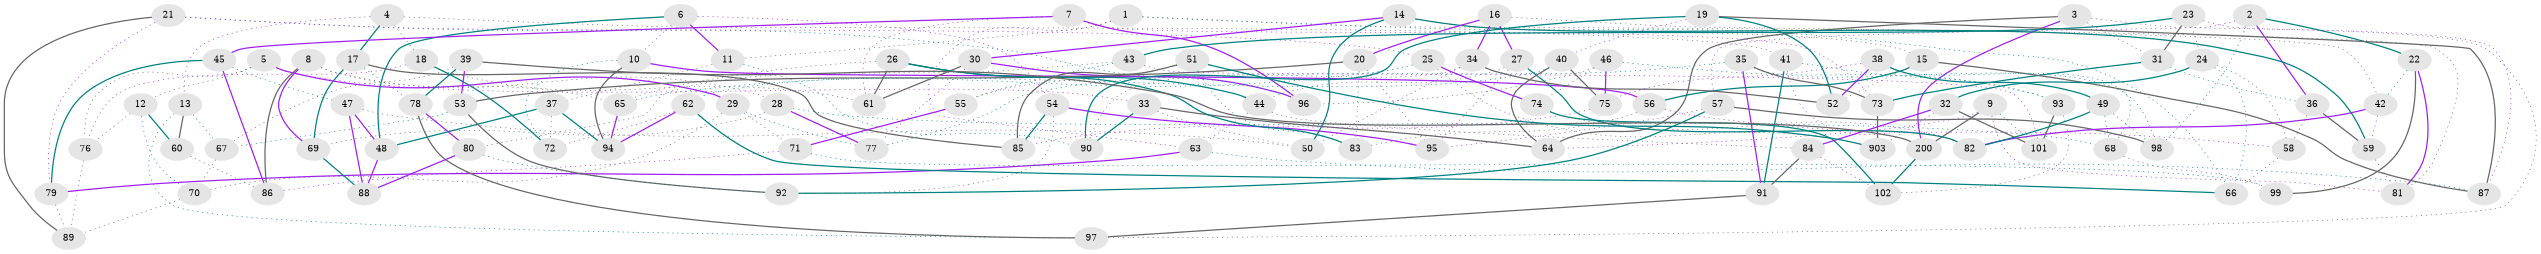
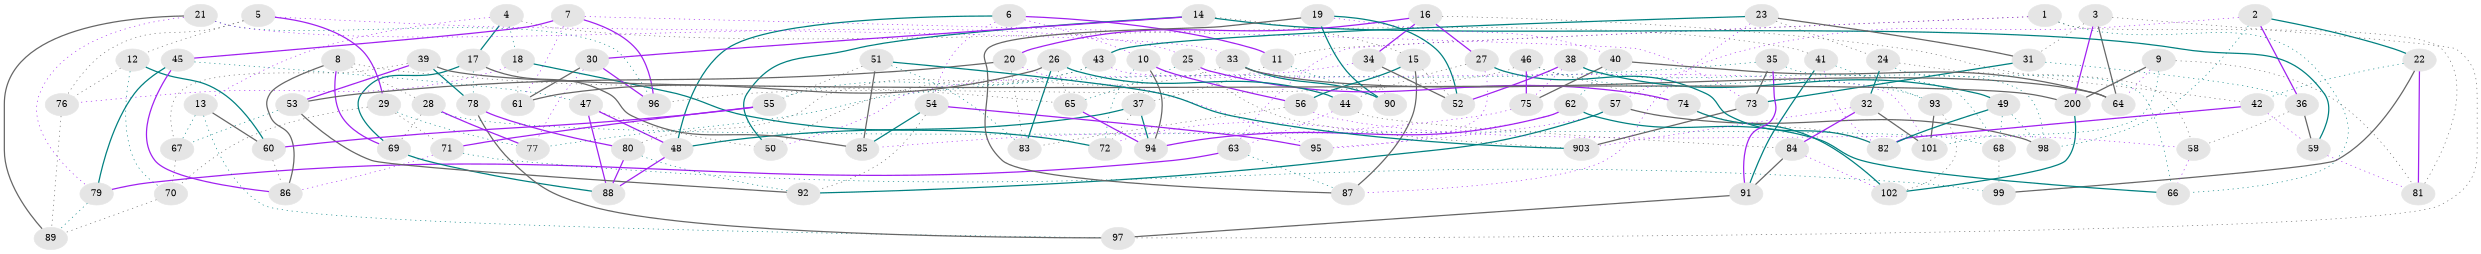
edge "55" -- "60": added
edge "9" -- "81": color purple -> gray40
